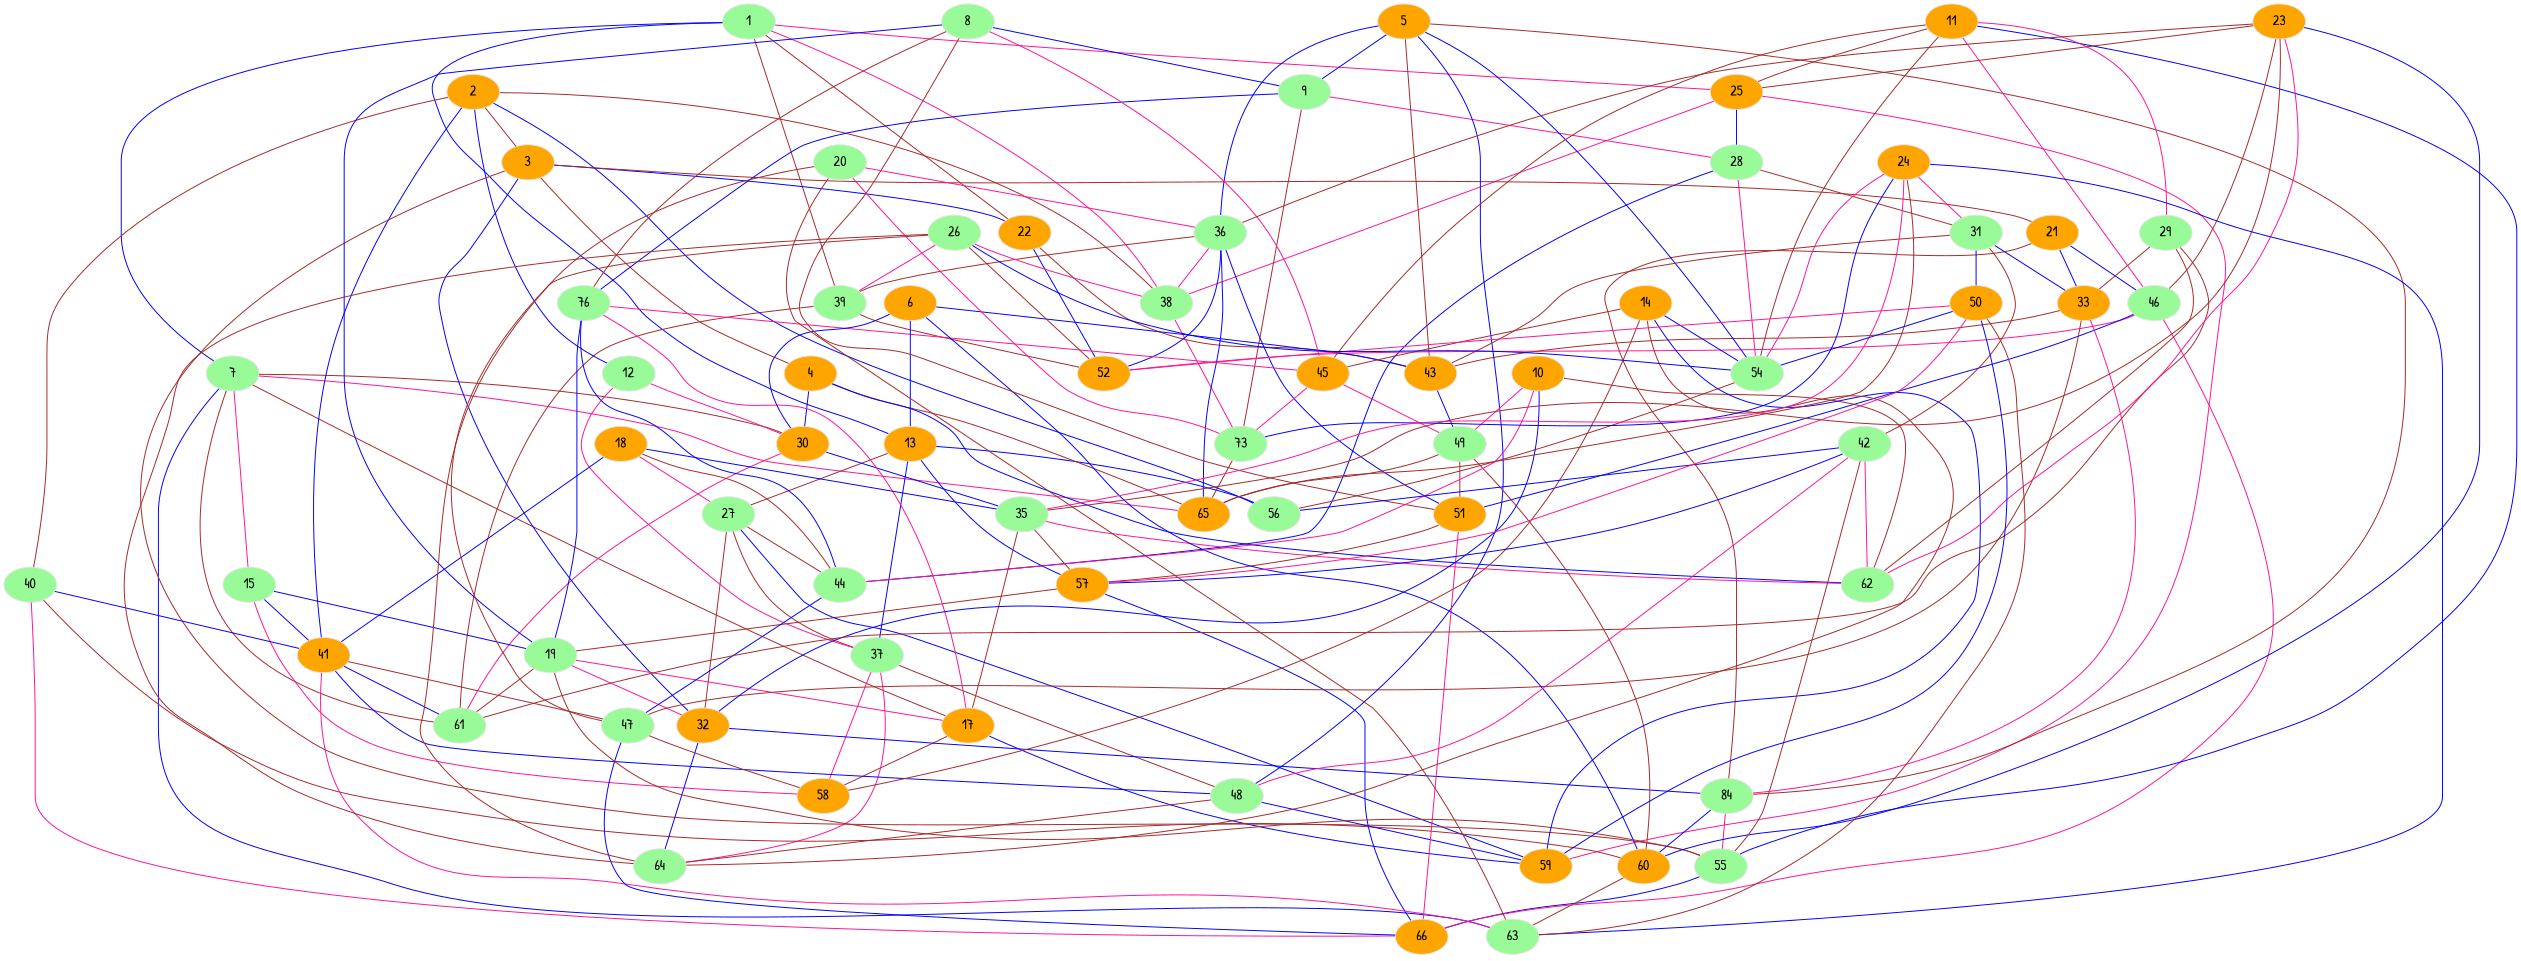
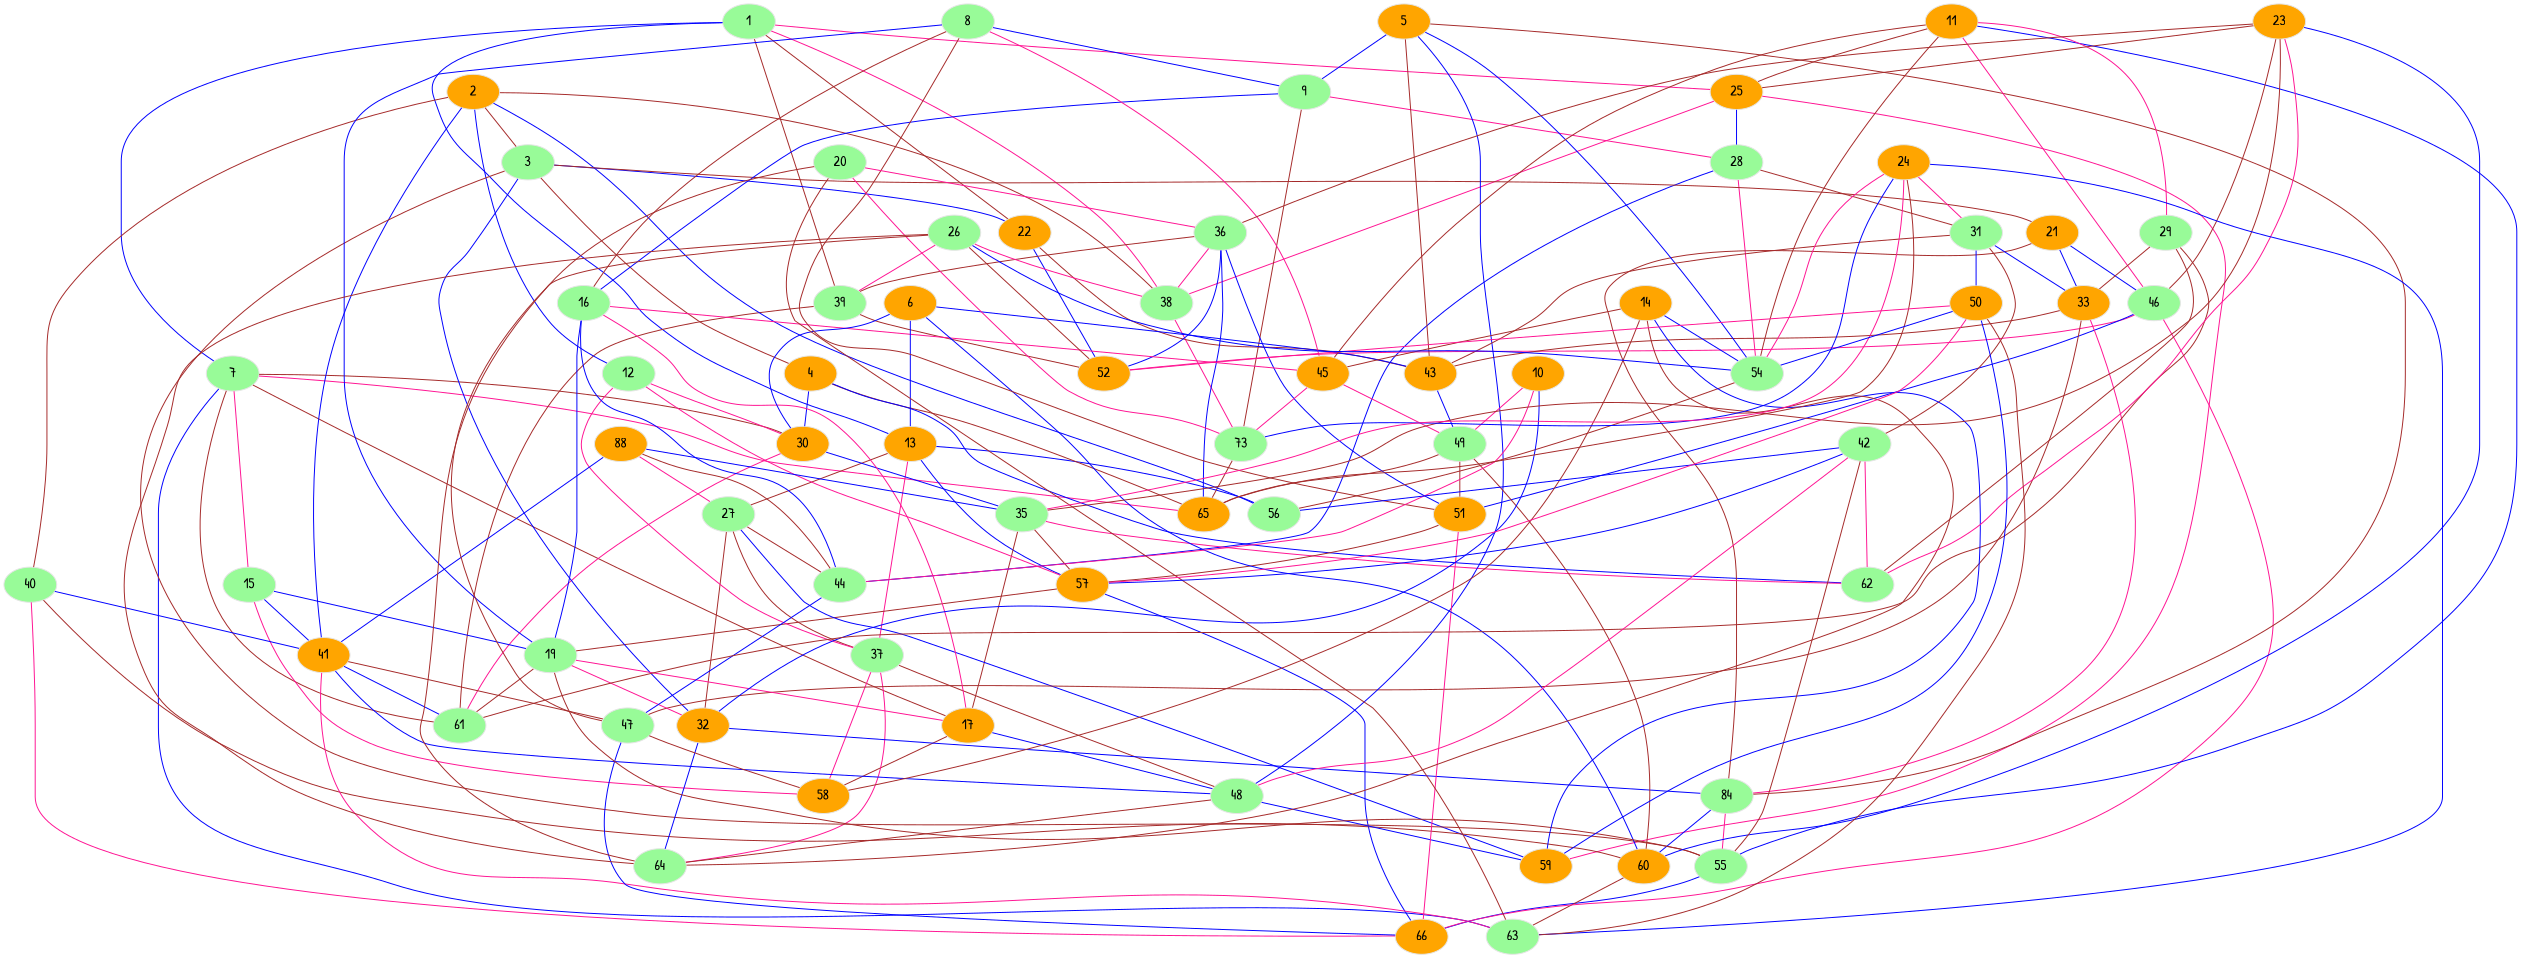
edge "5" -- "36": removed
node "3": fillcolor orange -> palegreen
node "76": label "76" -> "16"
edge "10" -- "62": removed
node "18": label "18" -> "88"
edge "12" -- "57": added
edge "13" -- "37": color blue -> deeppink
edge "17" -- "59": now "17" -- "48"
